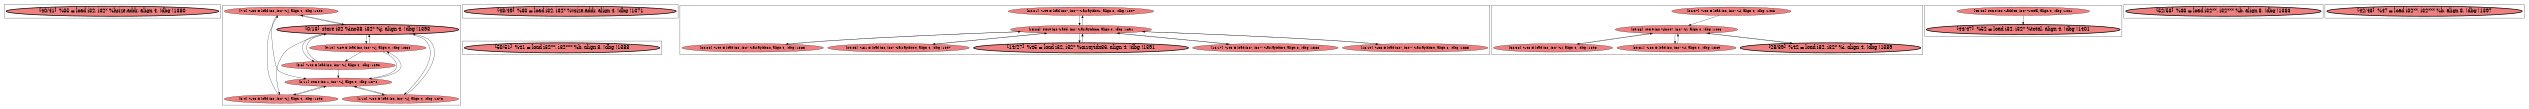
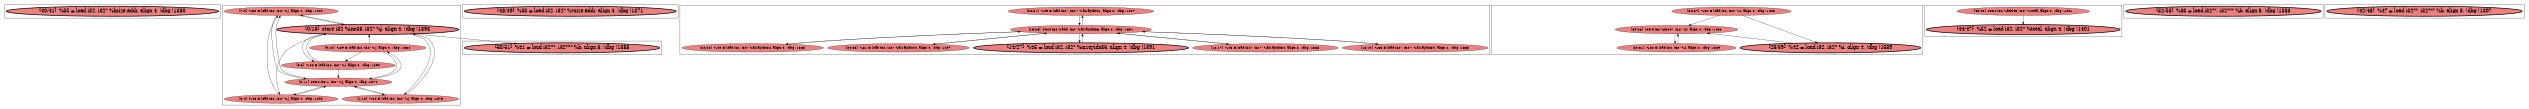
edge "[0/13]  store i32 %inc38, i32* %j, align 4, !dbg !1393" -> "[9/10]  %39 = load i32, i32* %j, align 4, !dbg !1386": now "[0/13]  store i32 %inc38, i32* %j, align 4, !dbg !1393" -> "[50/51]  %41 = load i32**, i32*** %b, align 8, !dbg !1388"
edge "[29/38]  store i32 %inc47, i32* %i, align 4, !dbg !1403" -> "[28/39]  %42 = load i32, i32* %i, align 4, !dbg !1389": now "[36/37]  %53 = load i32, i32* %i, align 4, !dbg !1403" -> "[28/39]  %42 = load i32, i32* %i, align 4, !dbg !1389"
node "[32/33]  %48 = load i32, i32* %i, align 4, !dbg !1398": removed
edge "[2/11]  store i32 1, i32* %j, align 4, !dbg !1374" -> "[7/8]  %50 = load i32, i32* %j, align 4, !dbg !1399": added
